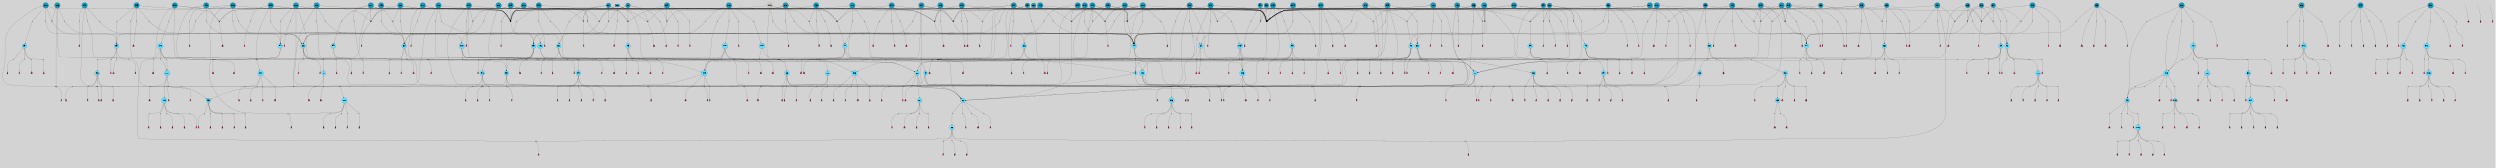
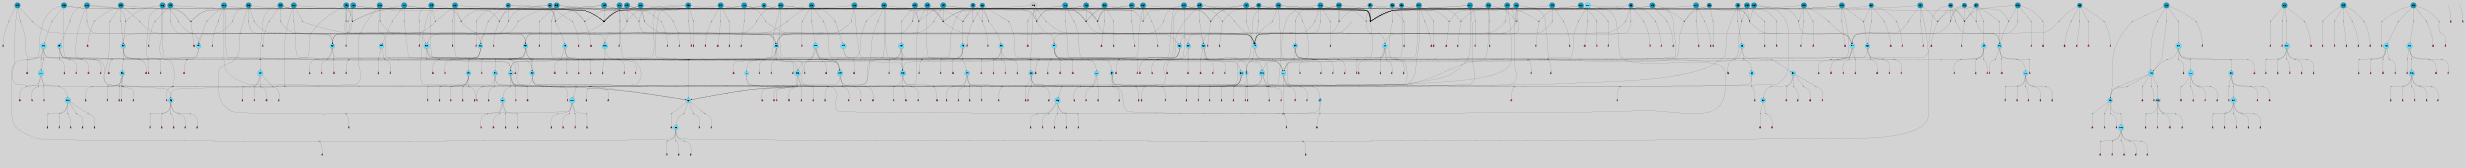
node "T1087": shape box -> circle
node "T1107": fillcolor #1199bb -> #66ddff
node "T9": added
